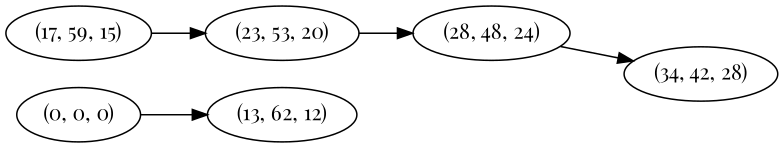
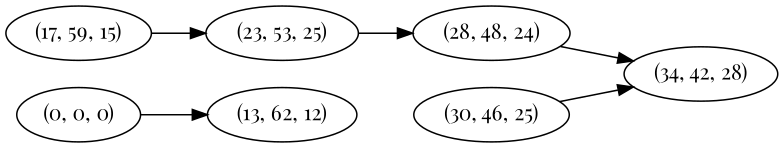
node "(23, 53, 20)": label "(23, 53, 20)" -> "(23, 53, 25)"
node "(30, 46, 25)": added
